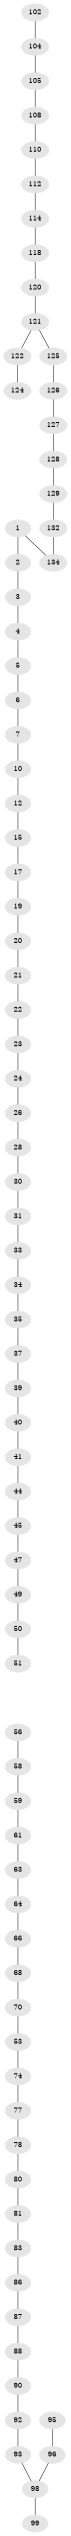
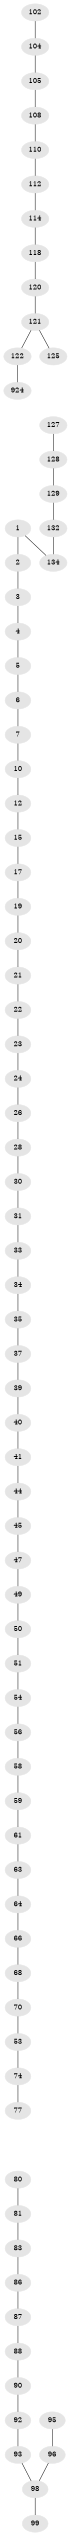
node "124": label "124" -> "924"
node "126": removed
node "54": added
node "78": removed
